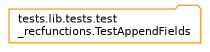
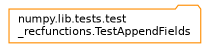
node "tests.lib.tests.test _recfunctions.TestAppendFields": label "tests.lib.tests.test _recfunctions.TestAppendFields" -> "numpy.lib.tests.test _recfunctions.TestAppendFields"
